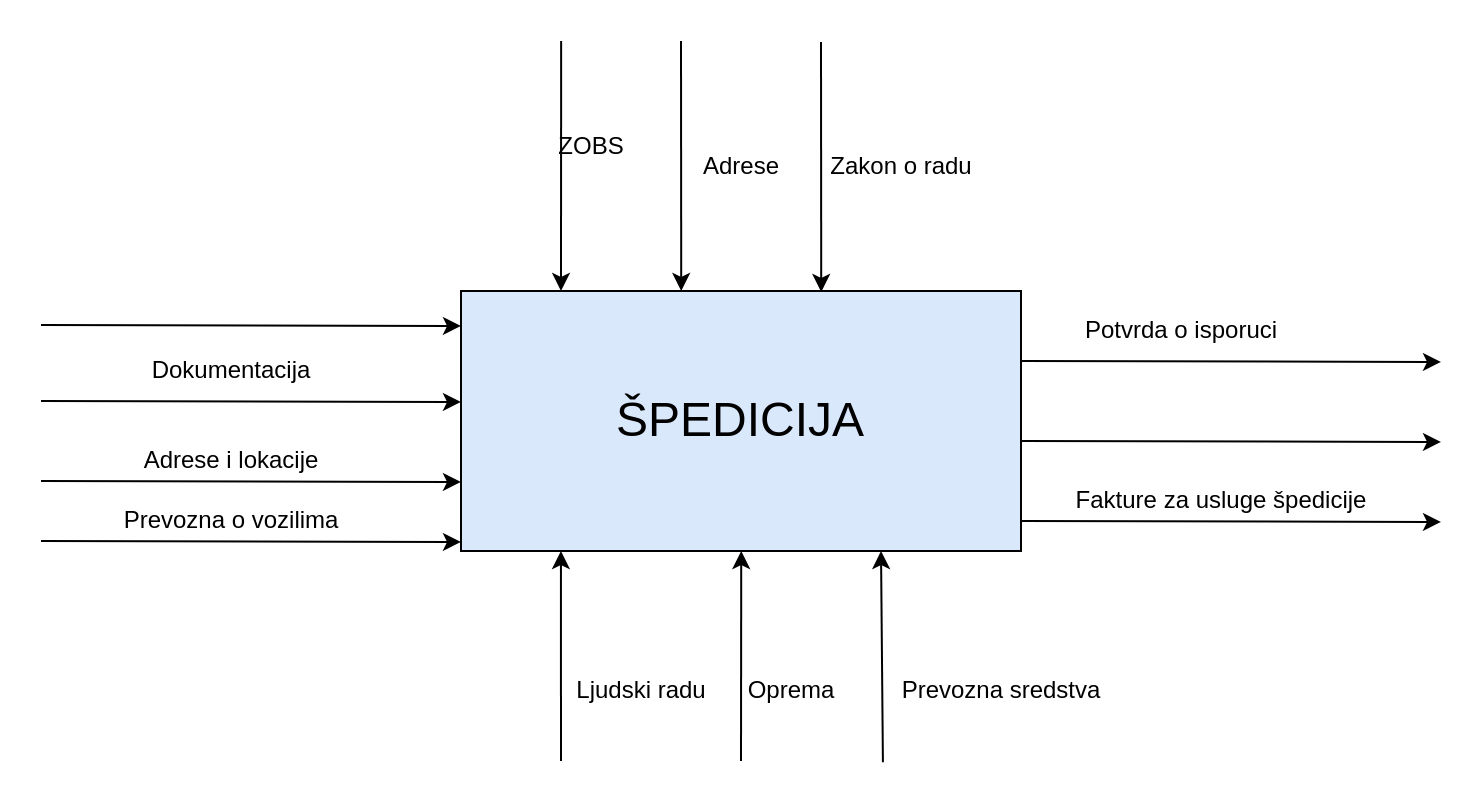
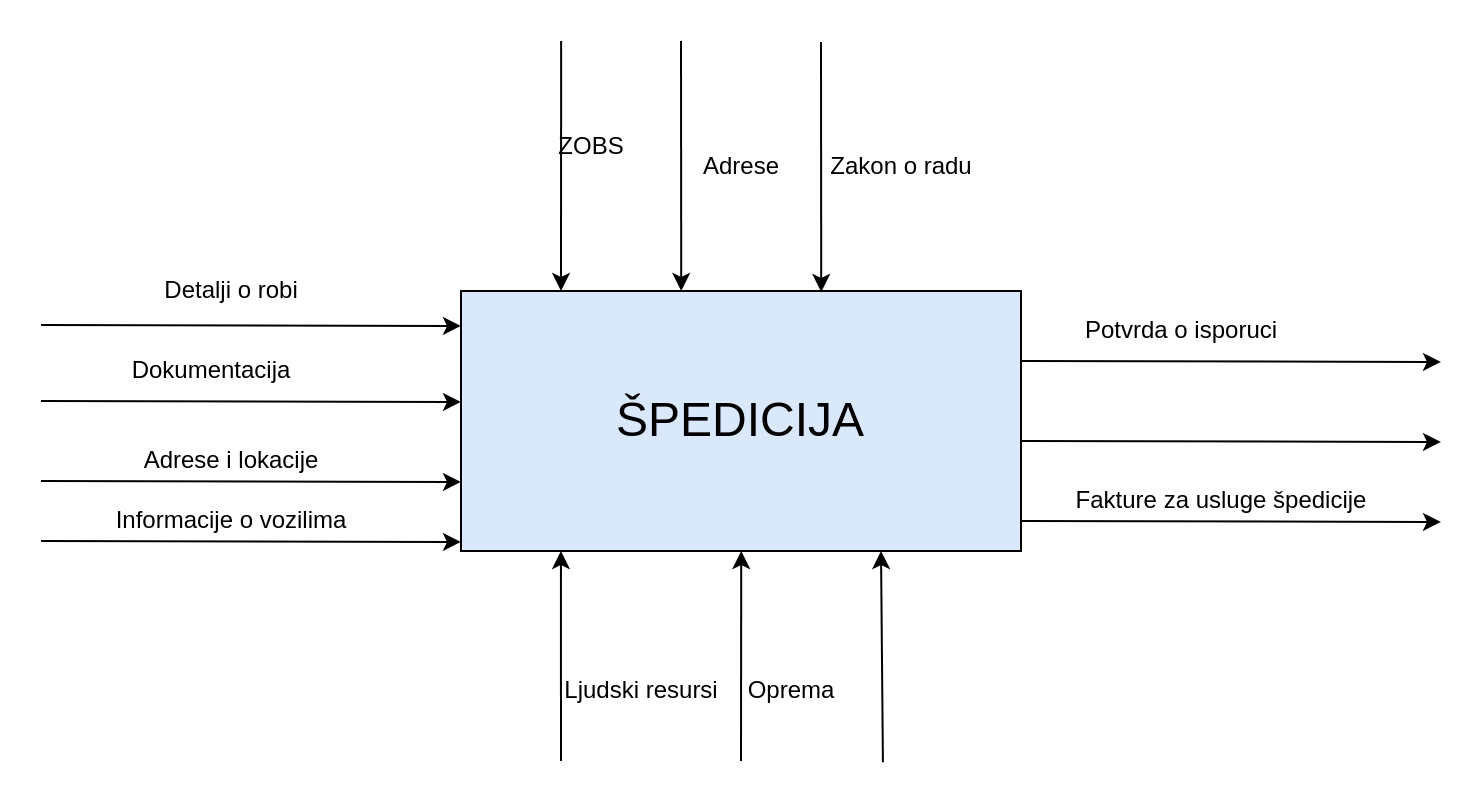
node "Detalji o robi": added
node "Dokumentacija": moved (231, 371) -> (211, 371)
node "Prevozna o vozilima": label "Prevozna o vozilima" -> "Informacije o vozilima"
node "Ljudski radu": label "Ljudski radu" -> "Ljudski resursi"
node "Prevozna sredstva": removed
